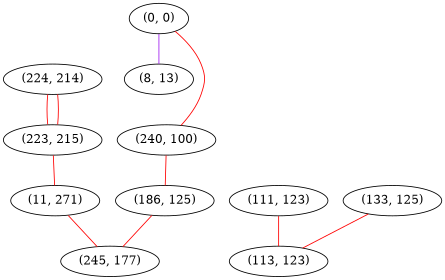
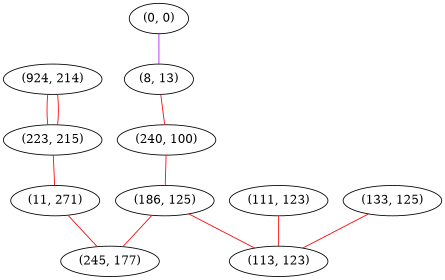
edge "(0, 0)" -- "(240, 100)": now "(8, 13)" -- "(240, 100)"
node "(224, 214)": label "(224, 214)" -> "(924, 214)"
edge "(186, 125)" -- "(113, 123)": added
